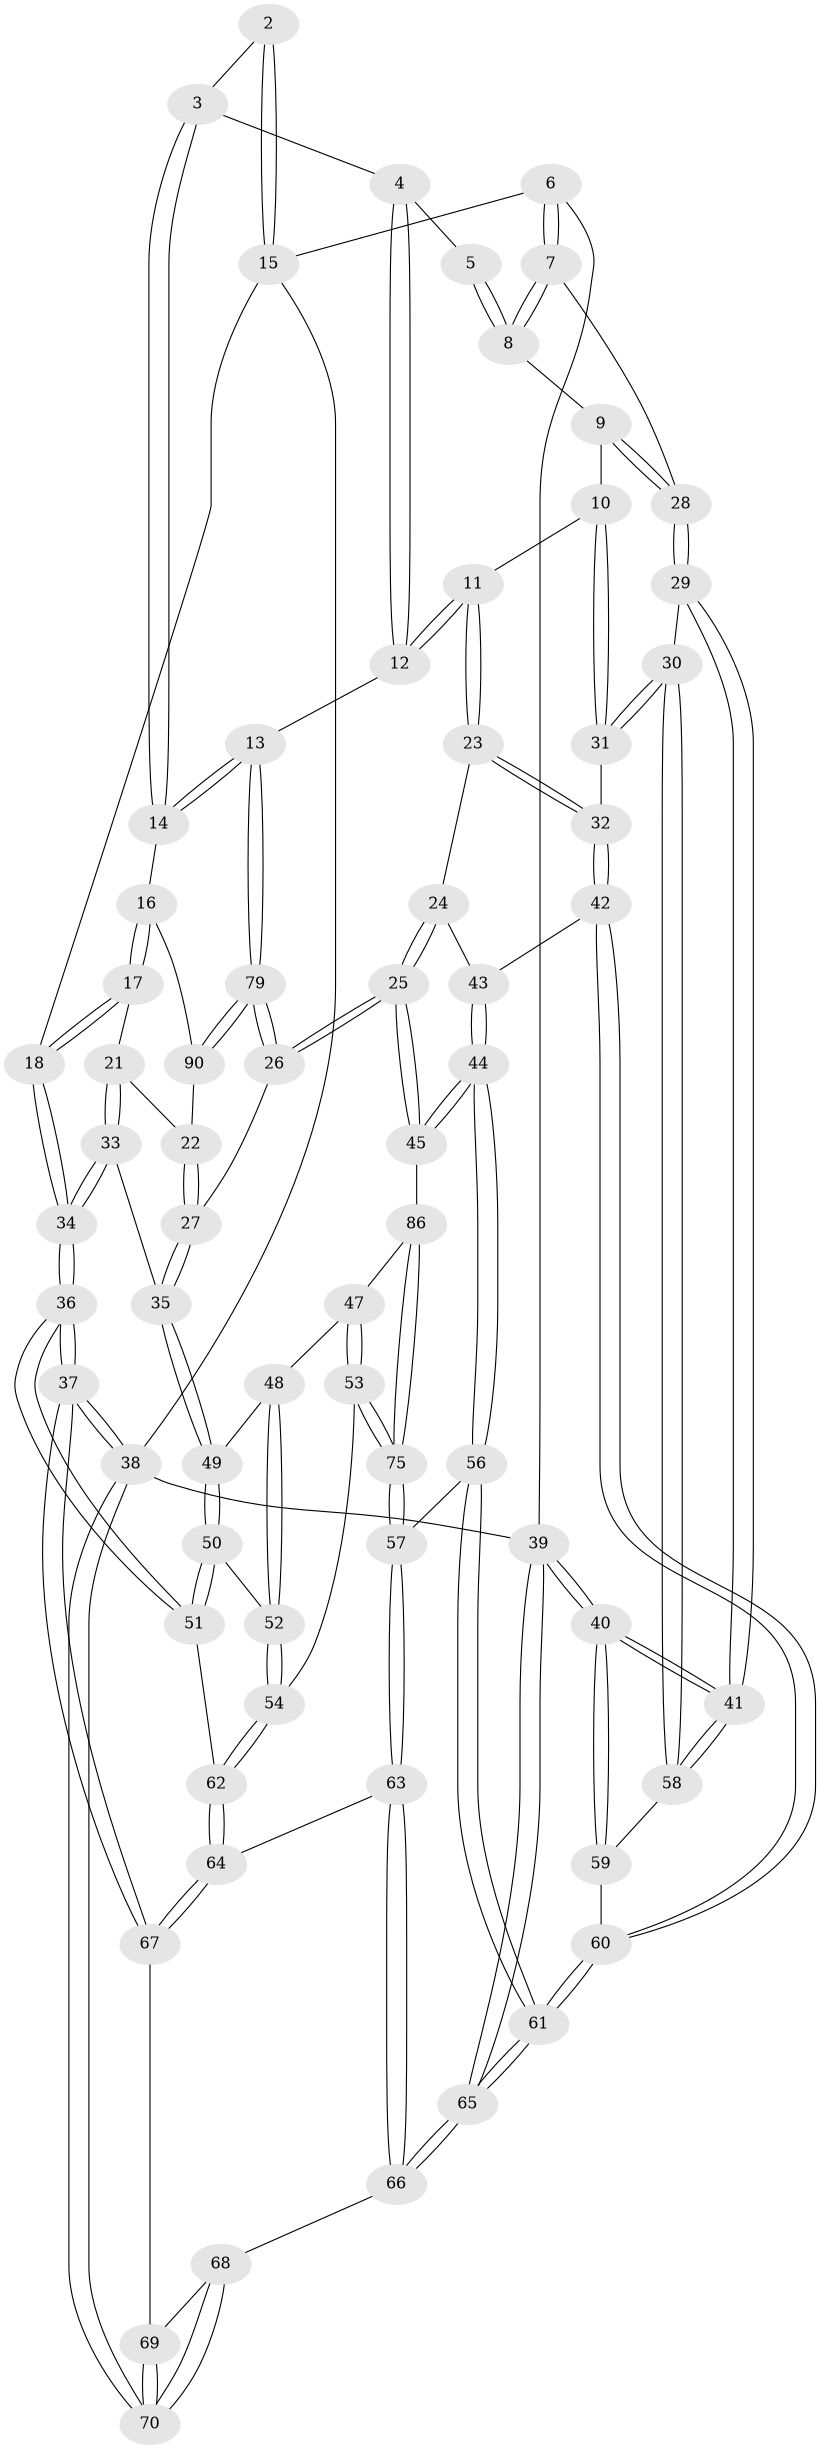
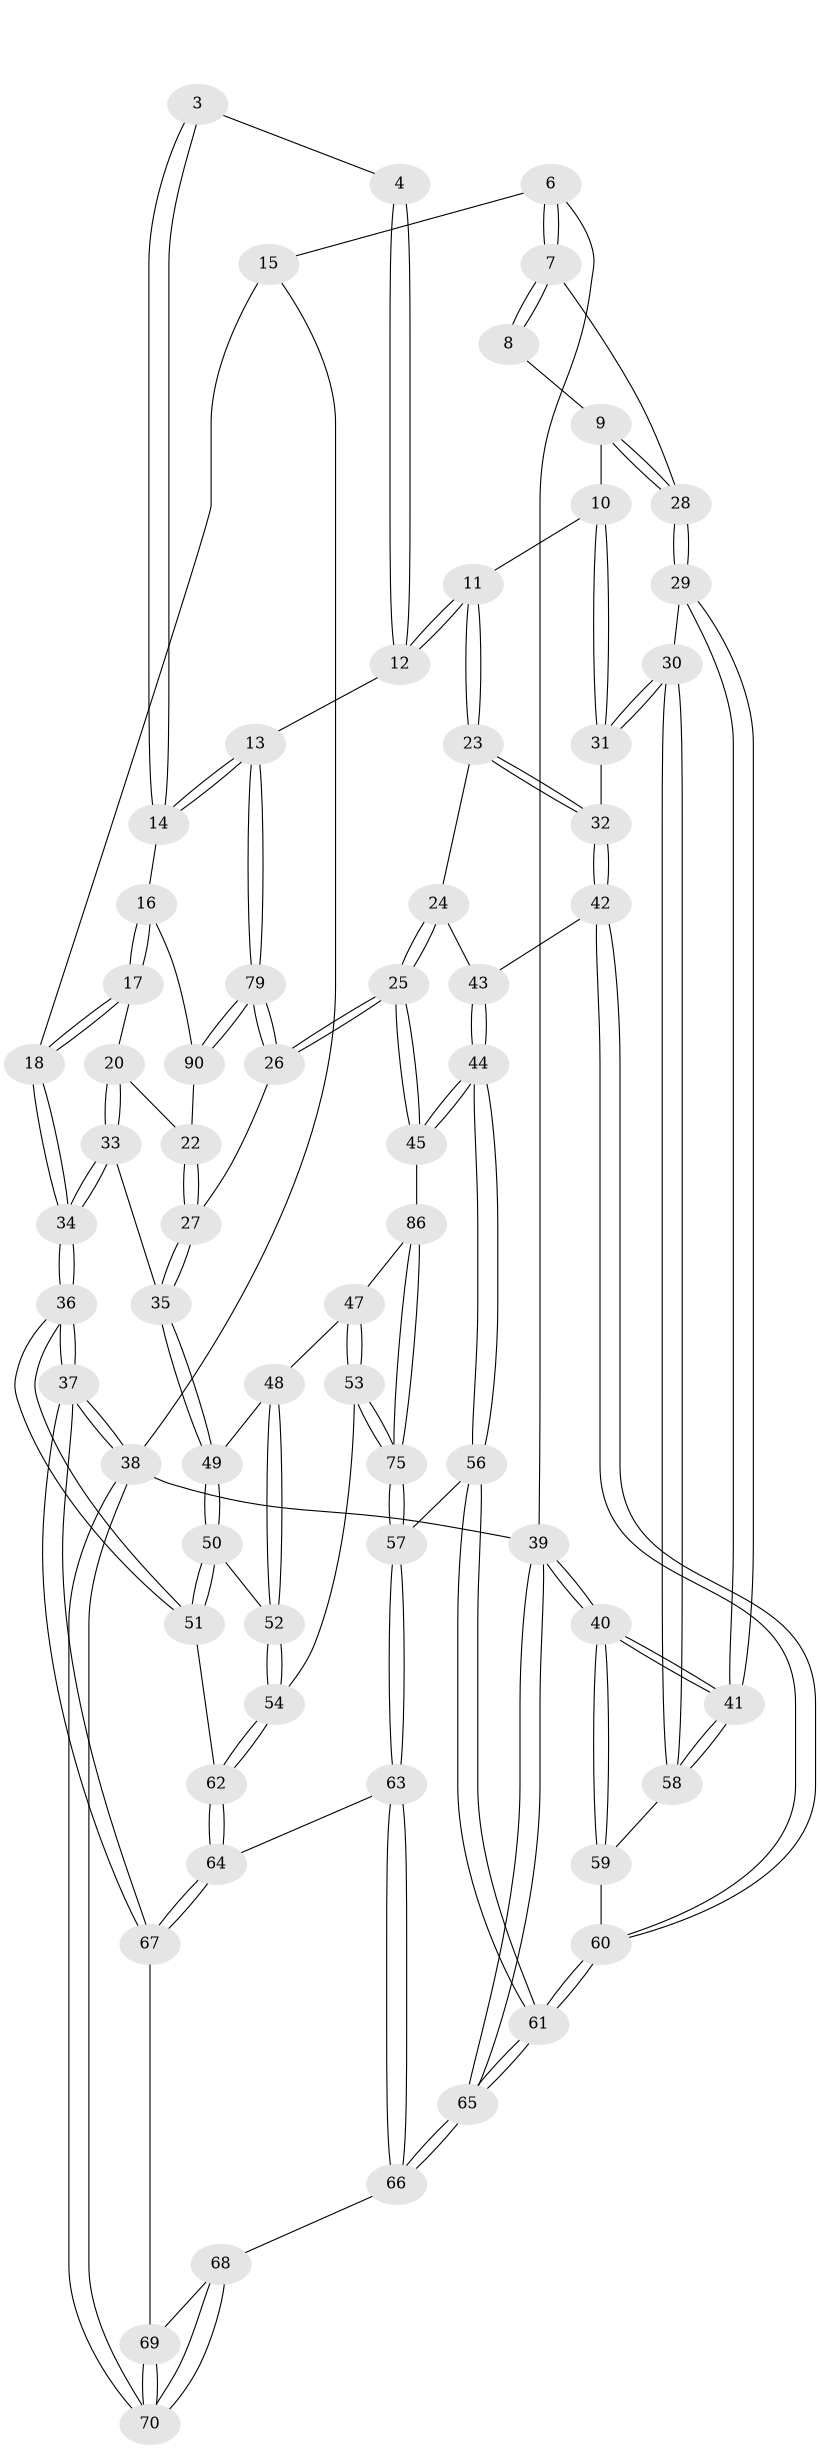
node "2": removed
node "5": removed
node "21": label "21" -> "20"
